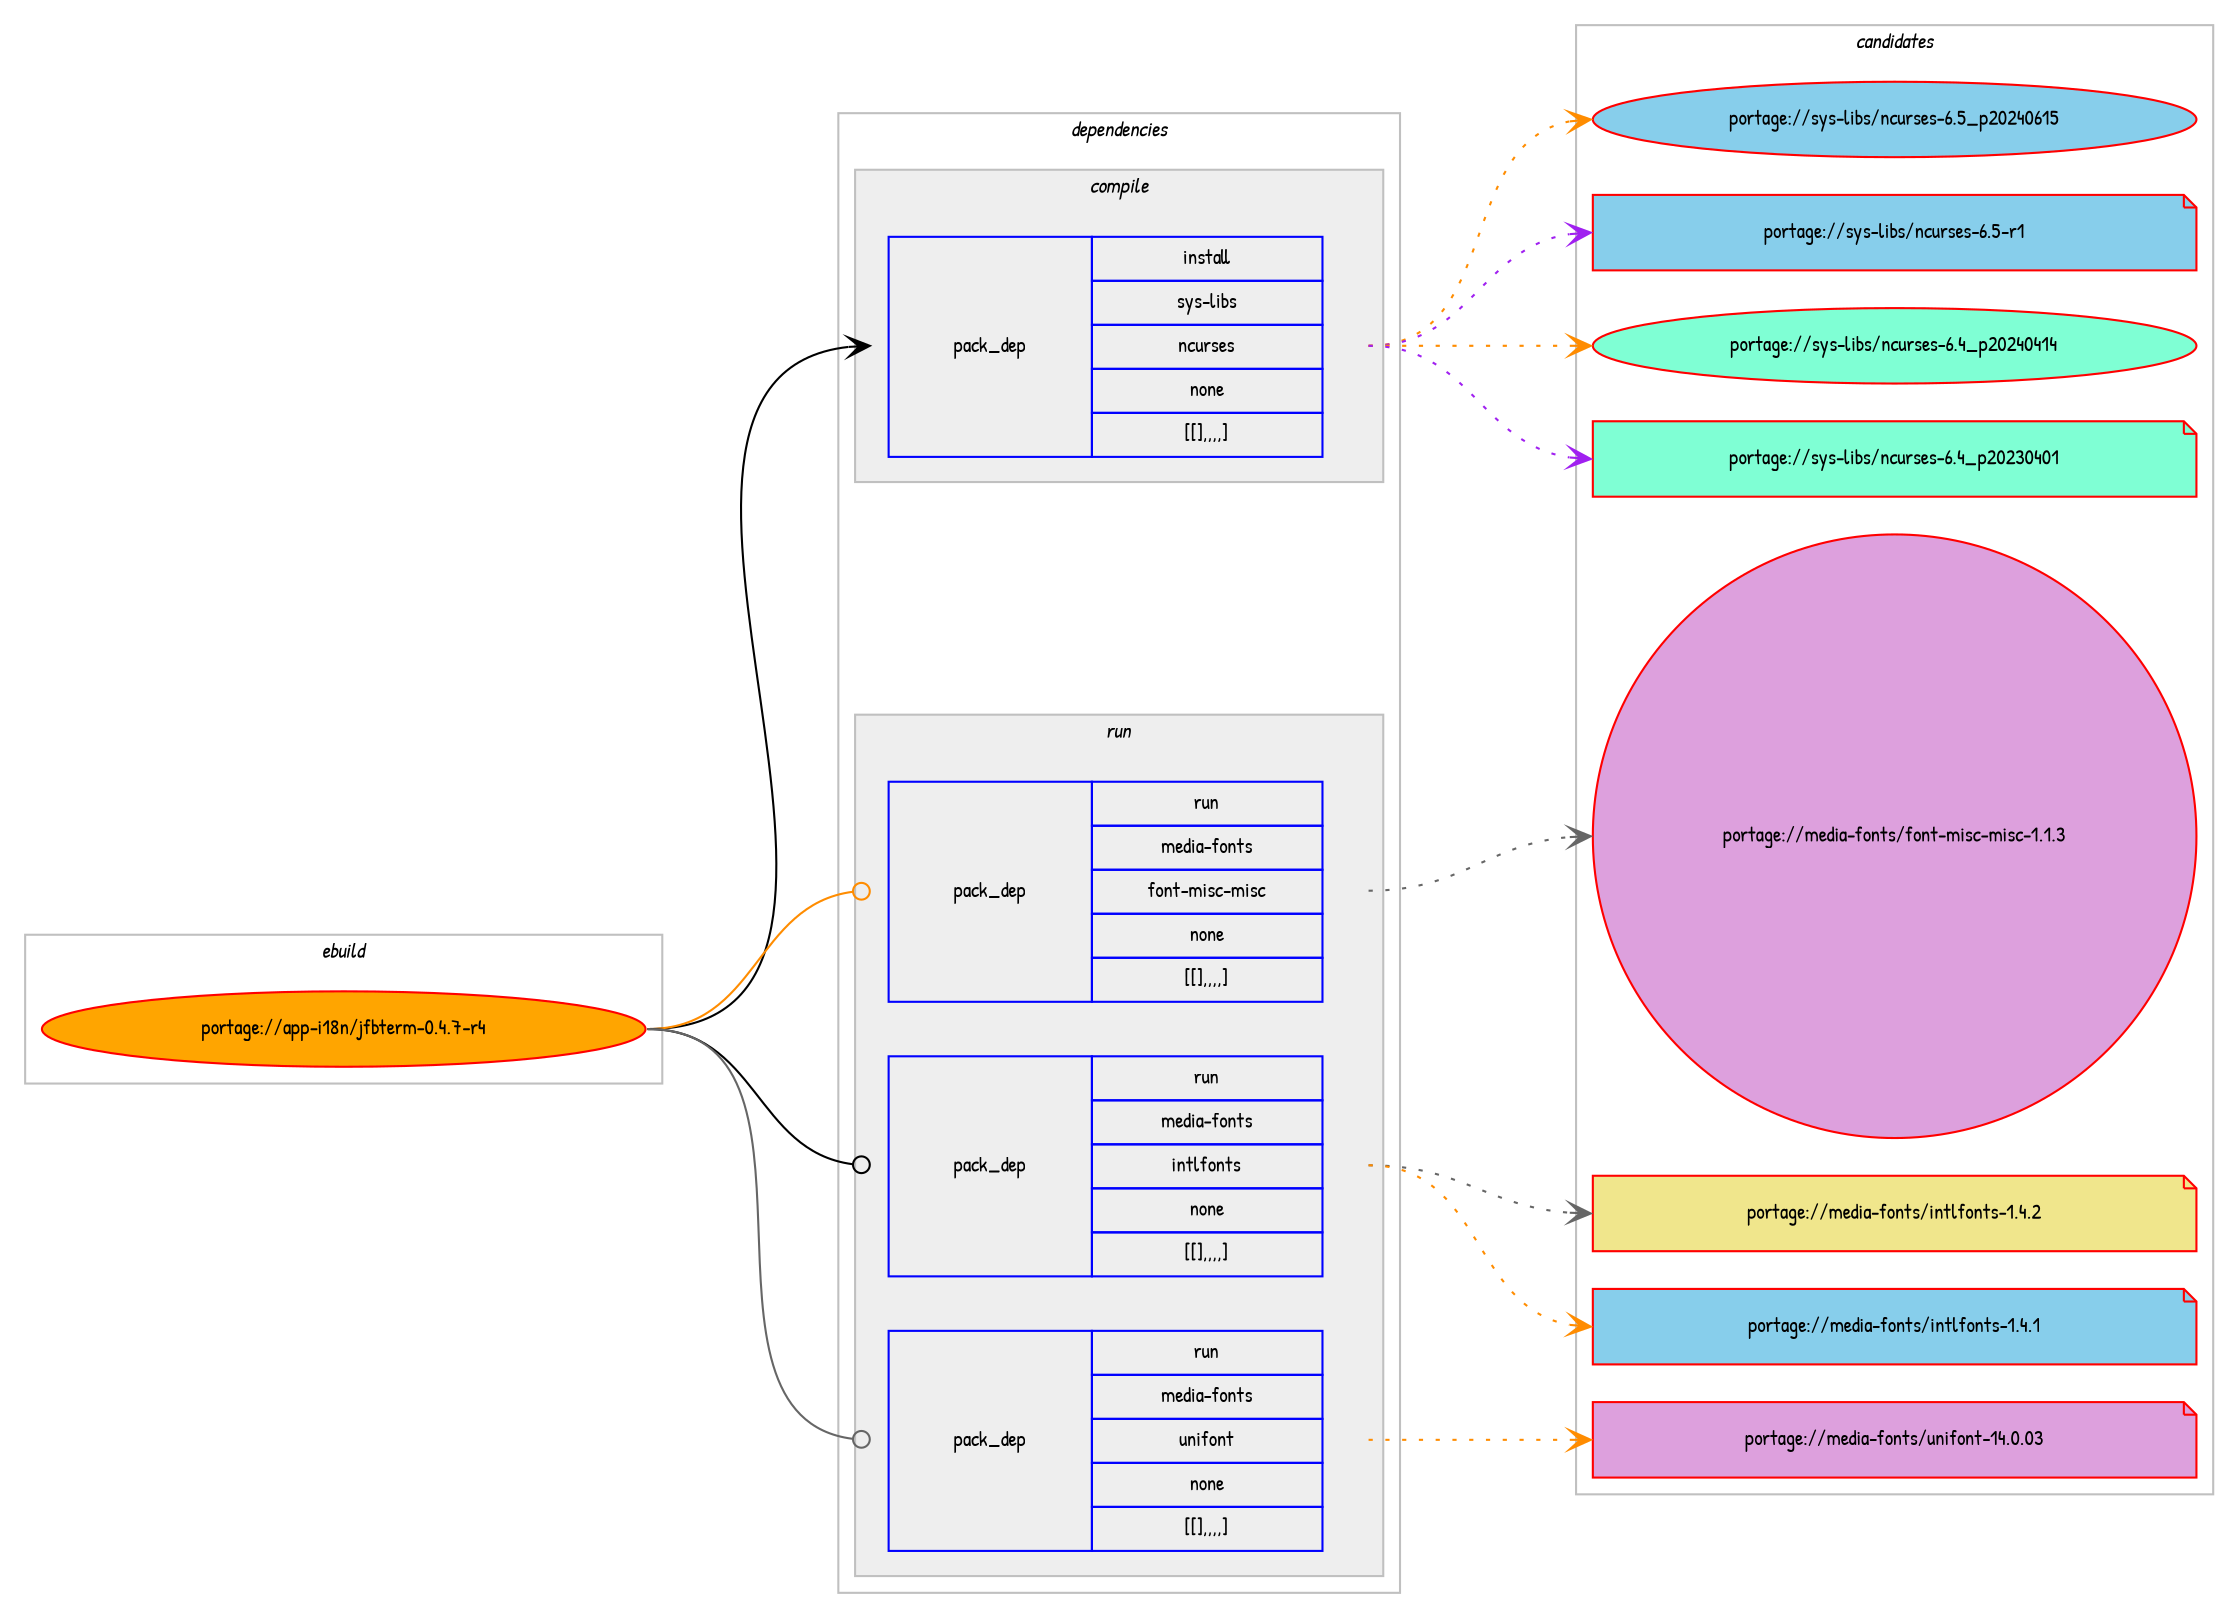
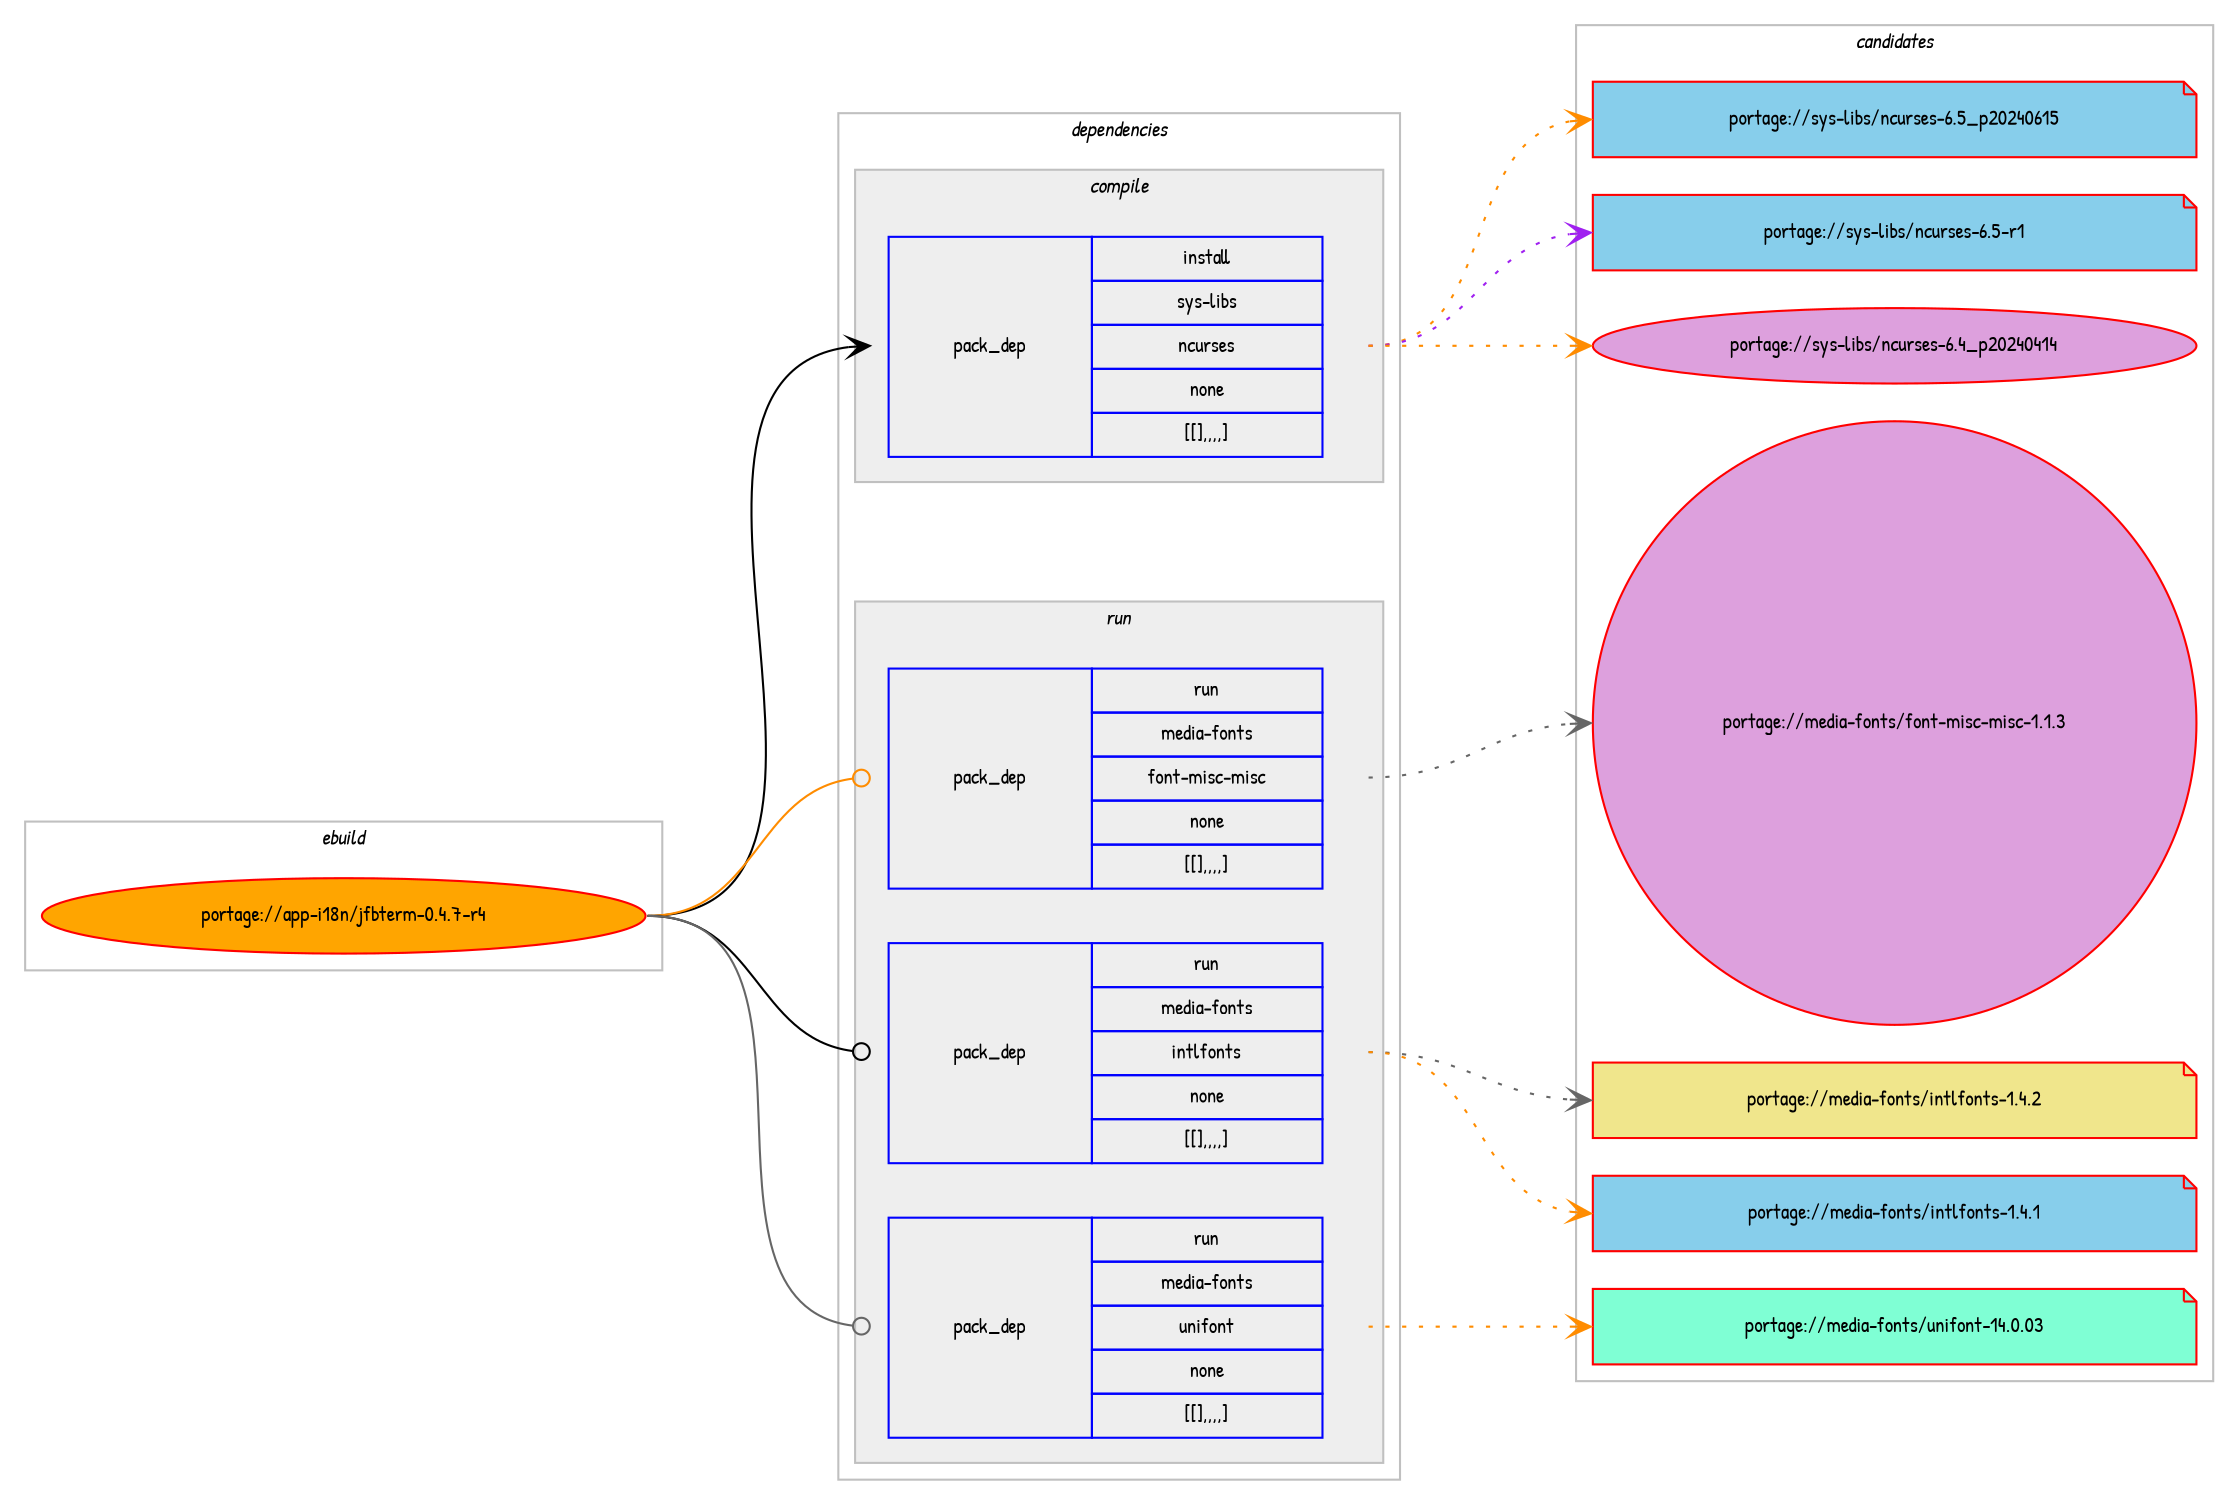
node "portage://sys-libs/ncurses-6.5_p20240615": shape ellipse -> note
node "portage://sys-libs/ncurses-6.4_p20240414": fillcolor aquamarine -> plum
node "portage://sys-libs/ncurses-6.4_p20230401": removed
node "portage://media-fonts/unifont-14.0.03": fillcolor plum -> aquamarine
